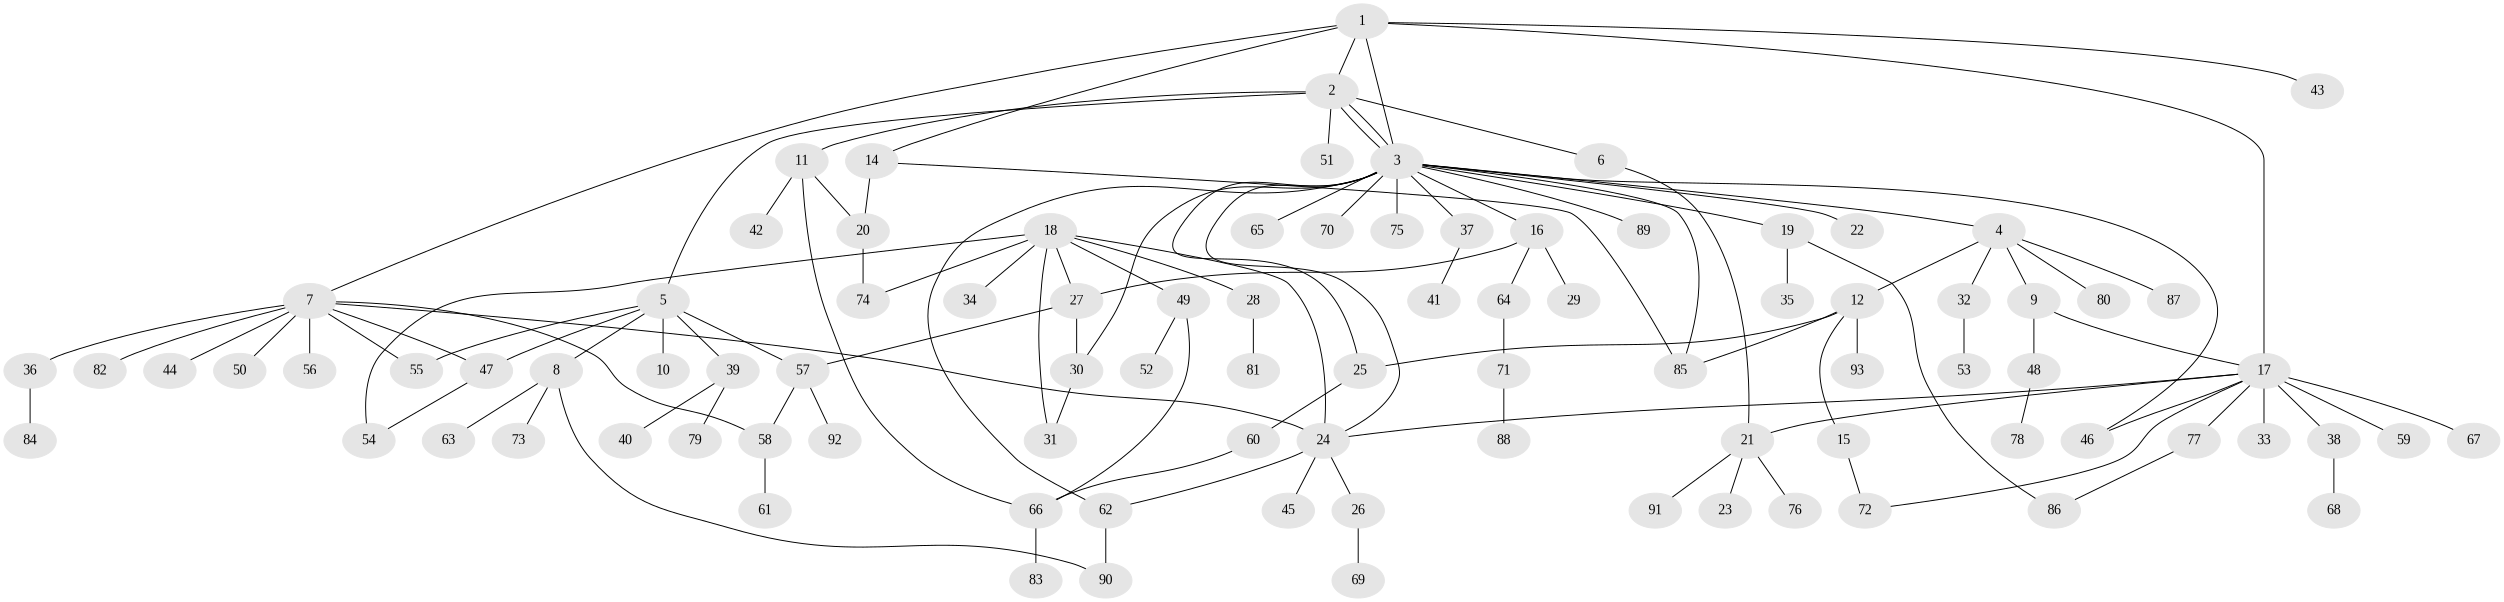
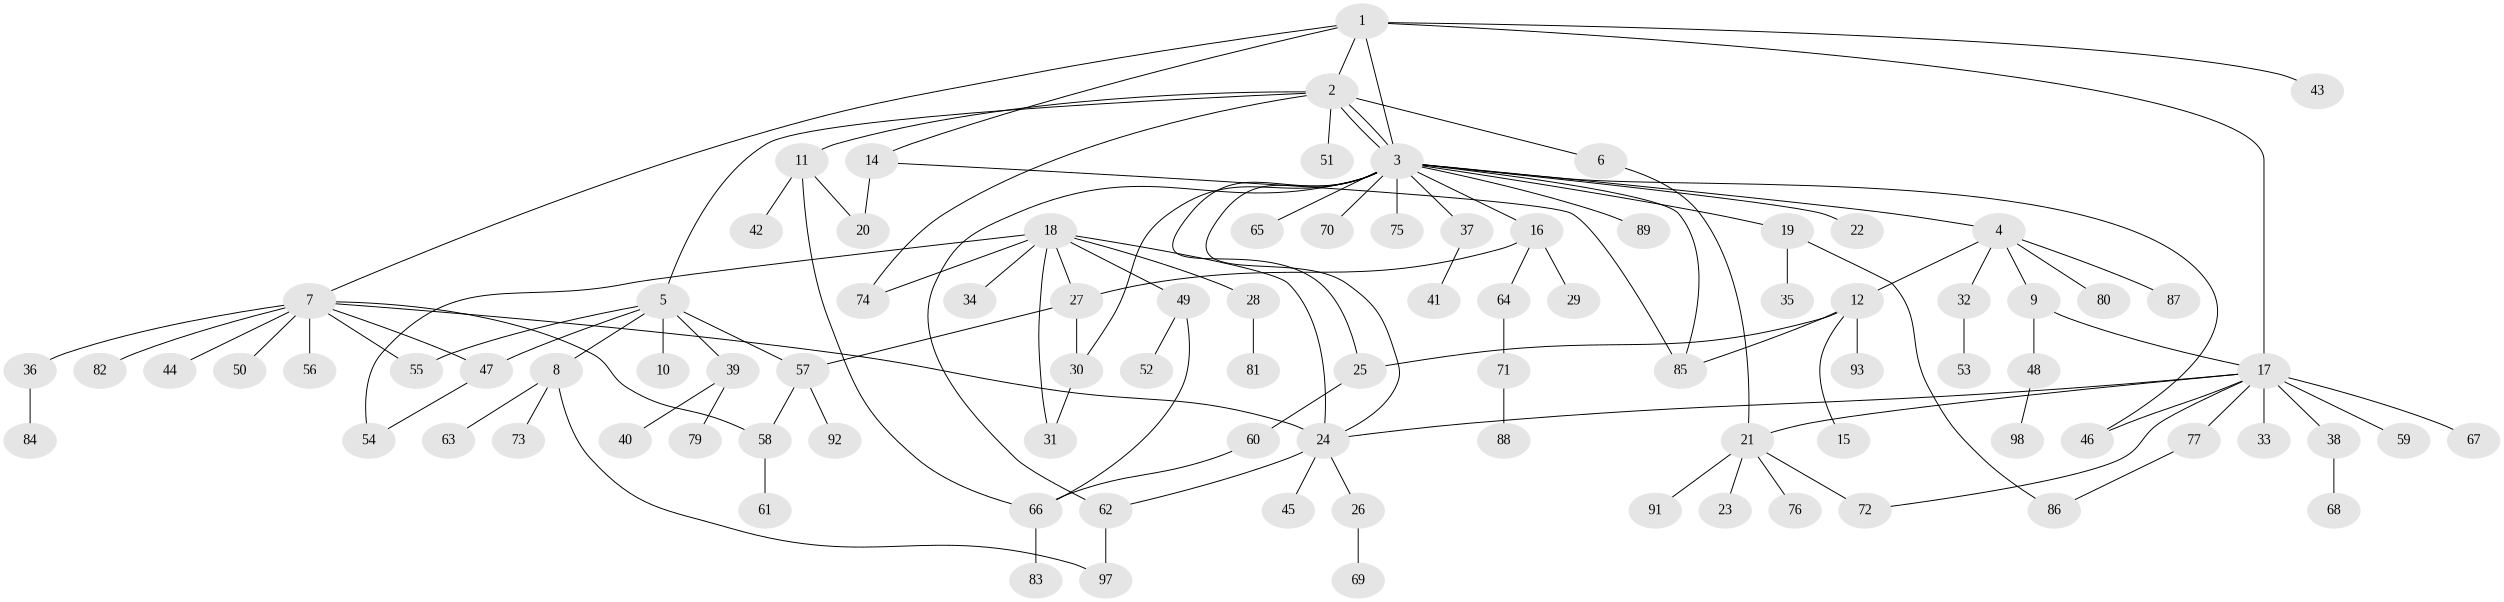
edge "20" -- "74": now "2" -- "74"
node "78": label "78" -> "98"
edge "15" -- "72": now "21" -- "72"
node "90": label "90" -> "97"
